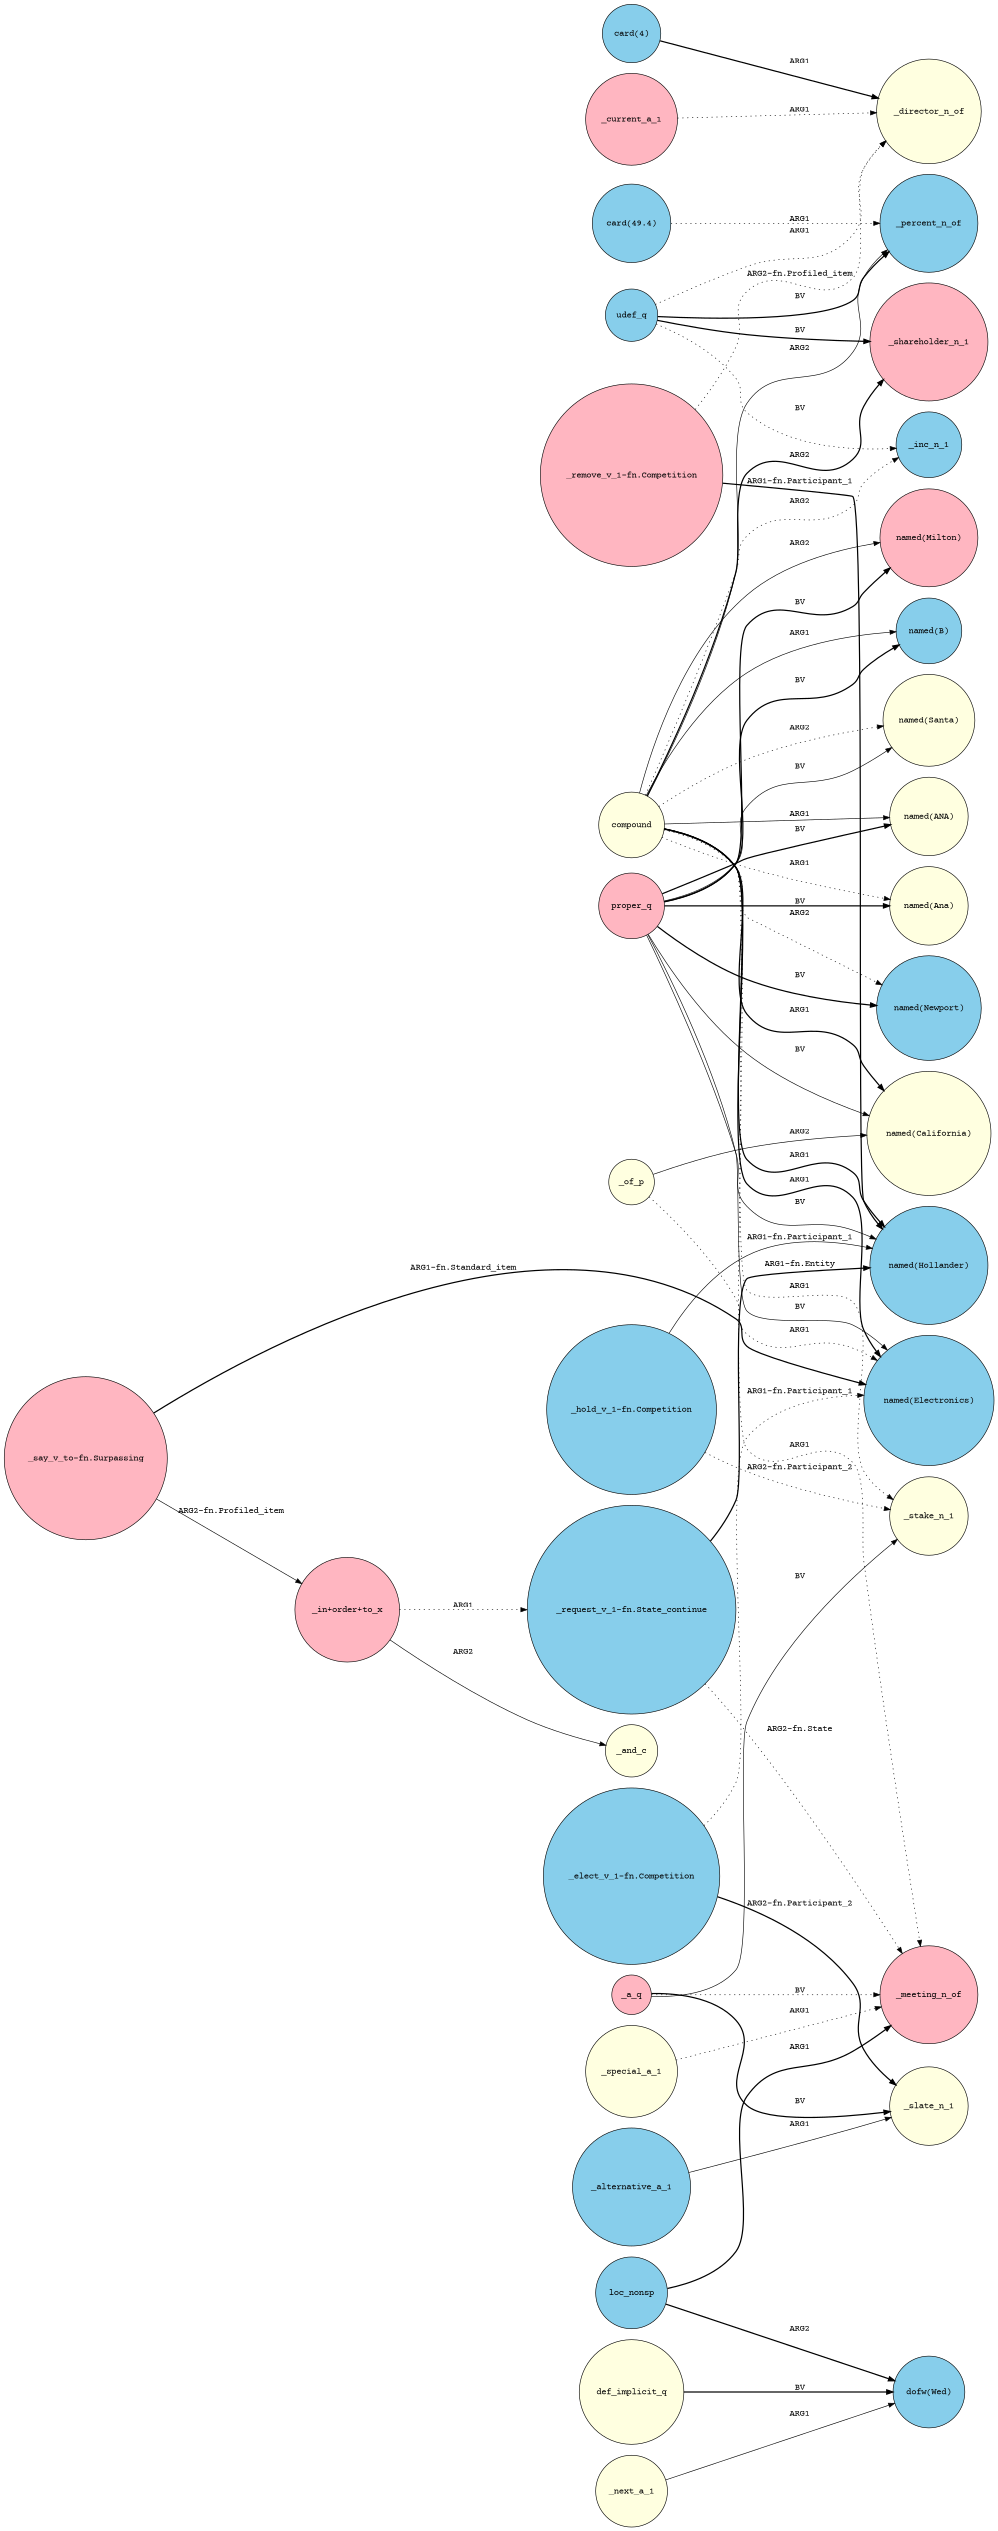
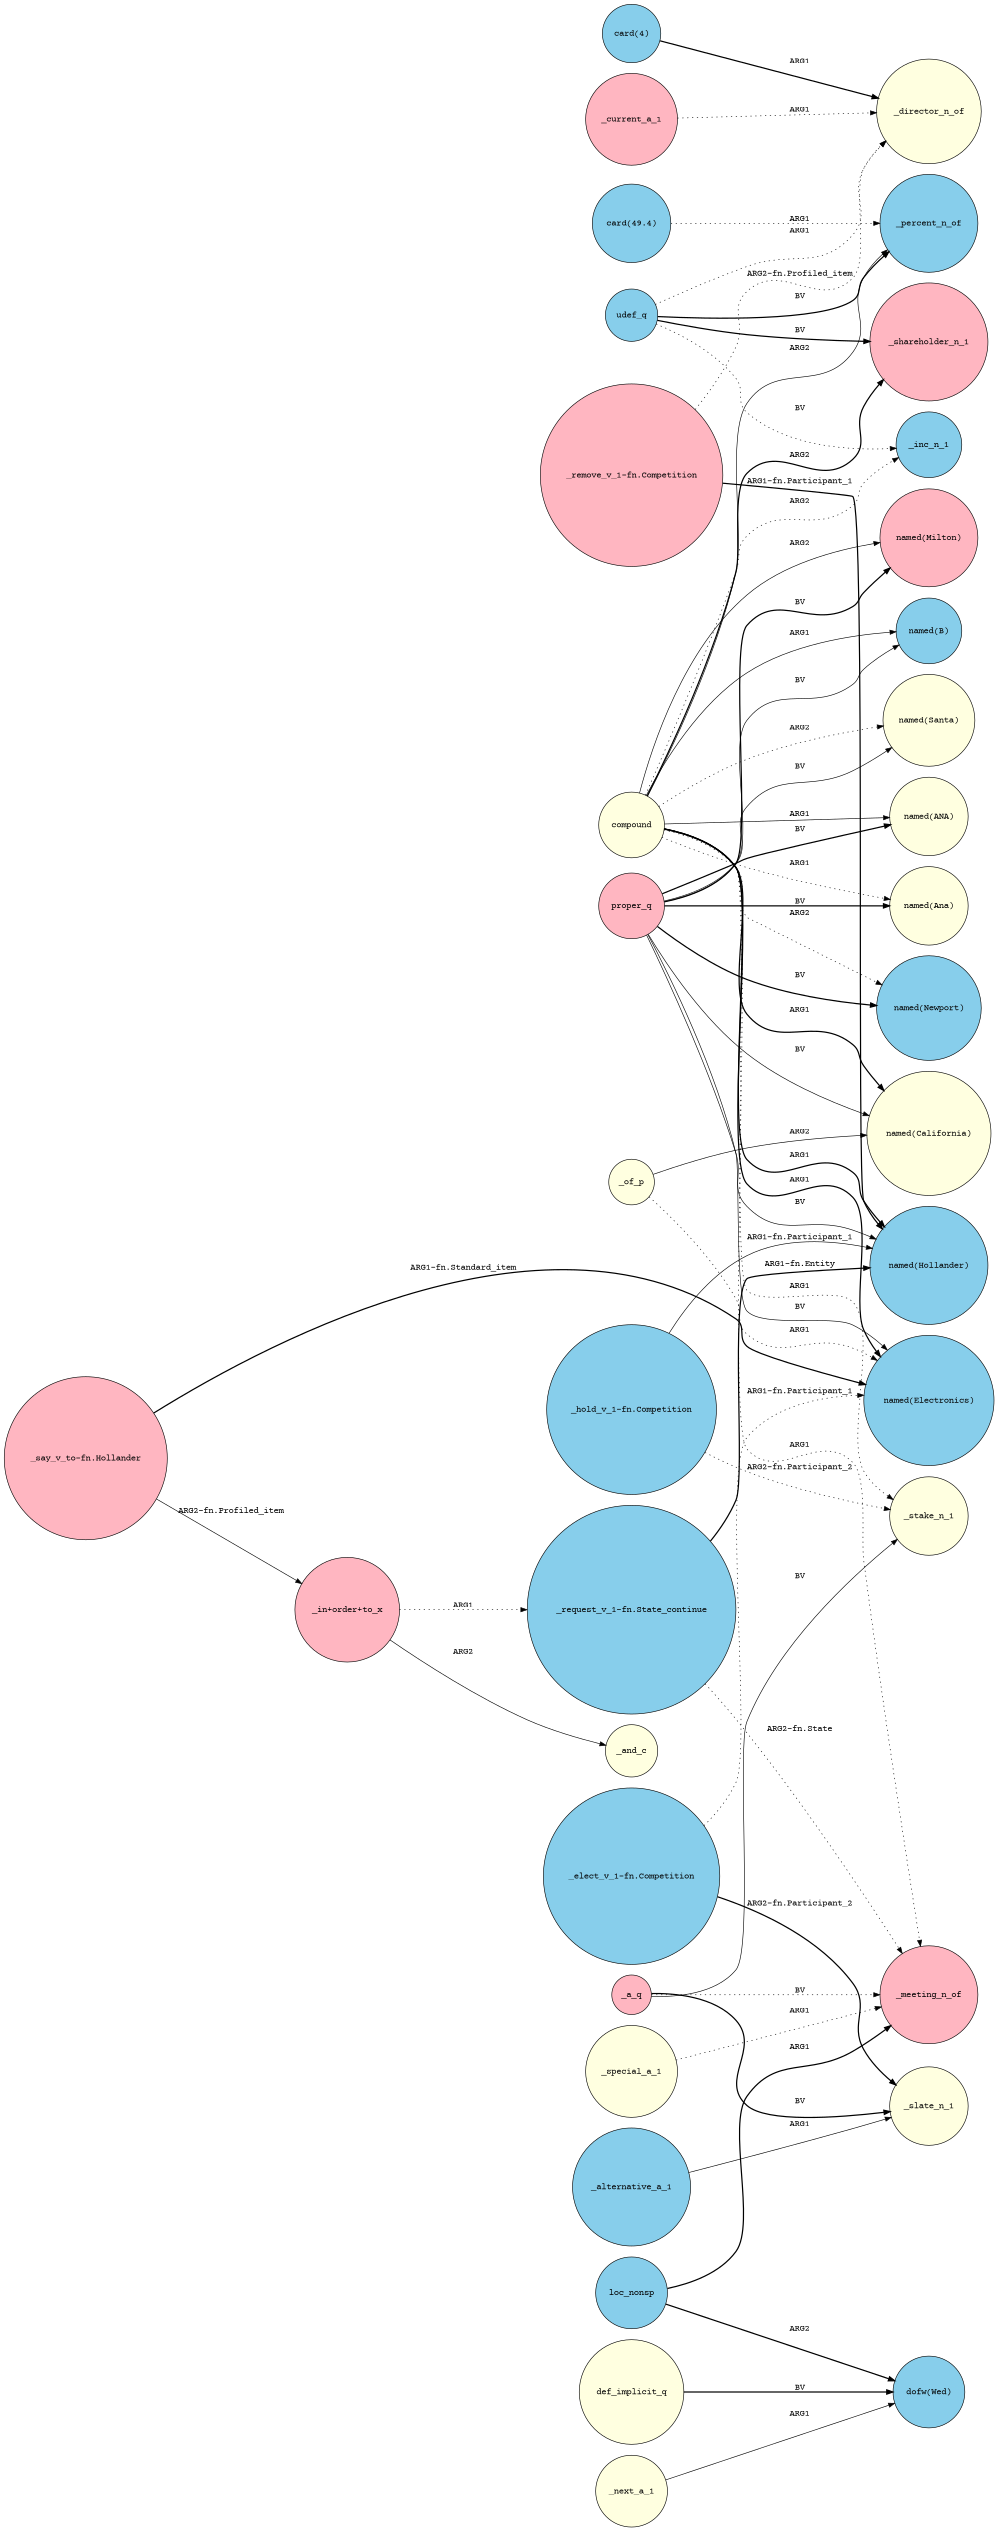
edge "proper_q" -> "named(B)": style bold -> solid
node "_say_v_to-fn.Surpassing": label "_say_v_to-fn.Surpassing" -> "_say_v_to-fn.Hollander"
